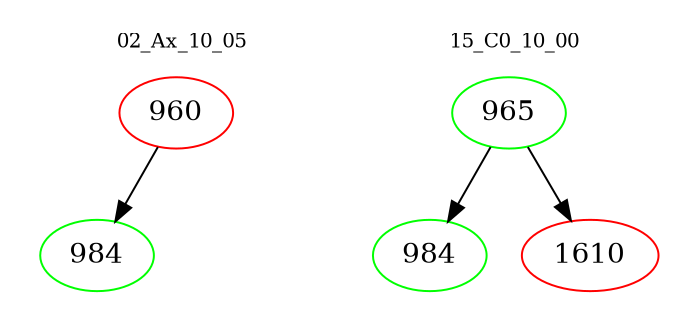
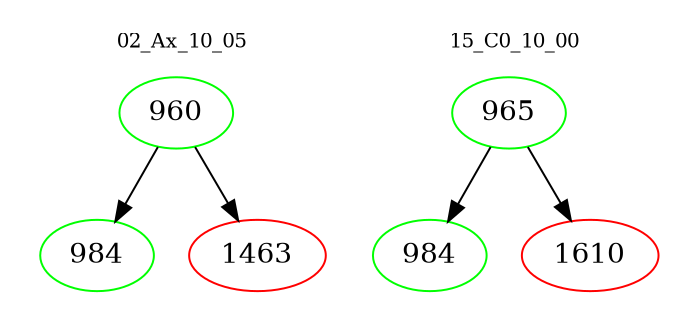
node "960": color red -> green
node "1463": added
